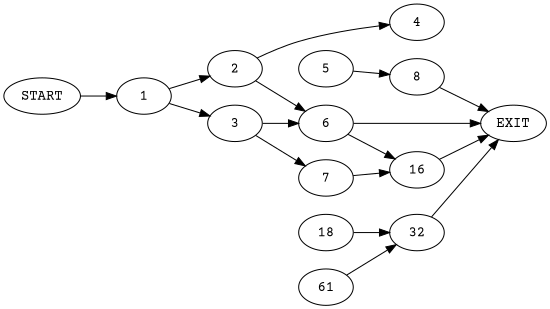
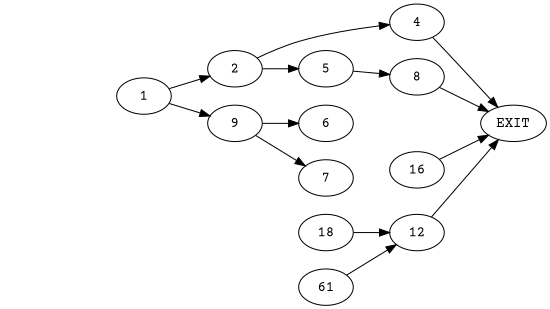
edge "2" -> "6": now "2" -> "5"
node "START": removed
node "3": label "3" -> "9"
edge "6" -> "EXIT": now "4" -> "EXIT"
edge "6" -> "16": removed
edge "7" -> "16": removed
node "32": label "32" -> "12"
